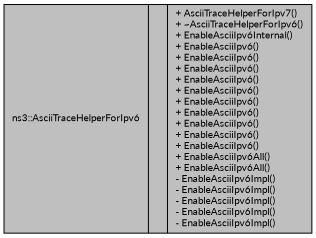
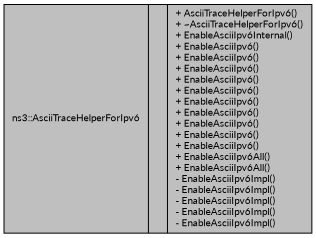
node "ns3::AsciiTraceHelperForIpv6": text "+ AsciiTraceHelperForIpv7()" -> "+ AsciiTraceHelperForIpv6()"
